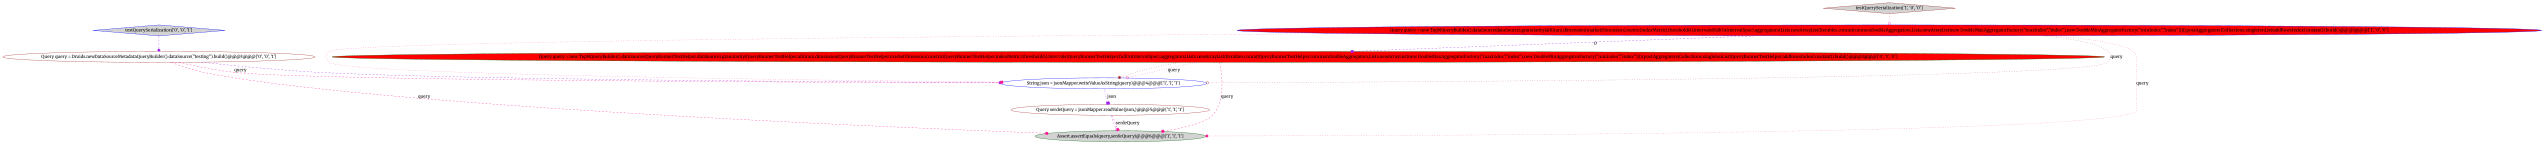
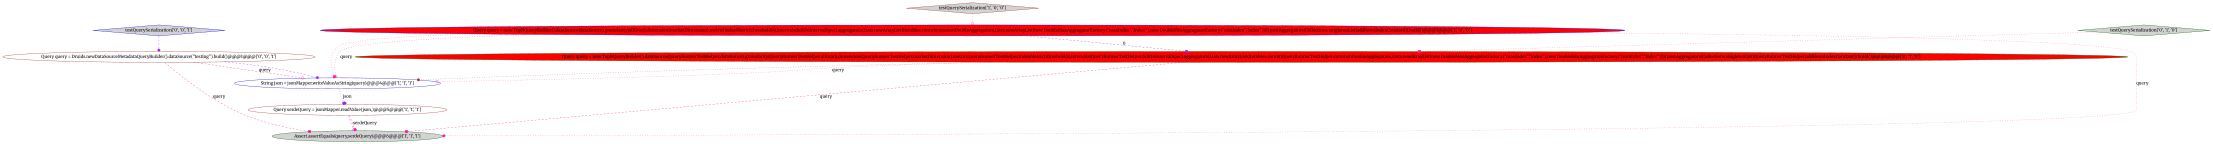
node "testQuerySerialization['0', '1', '0']": added
